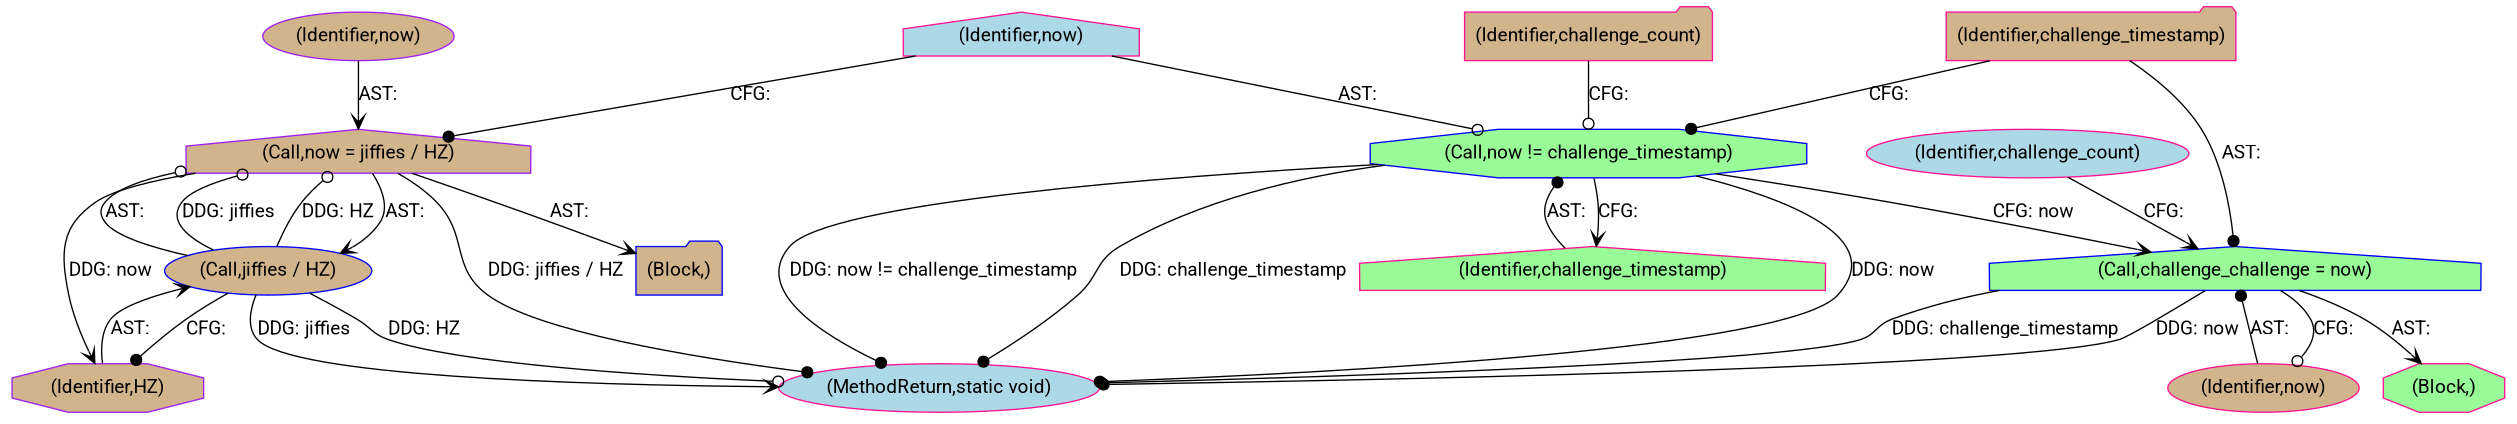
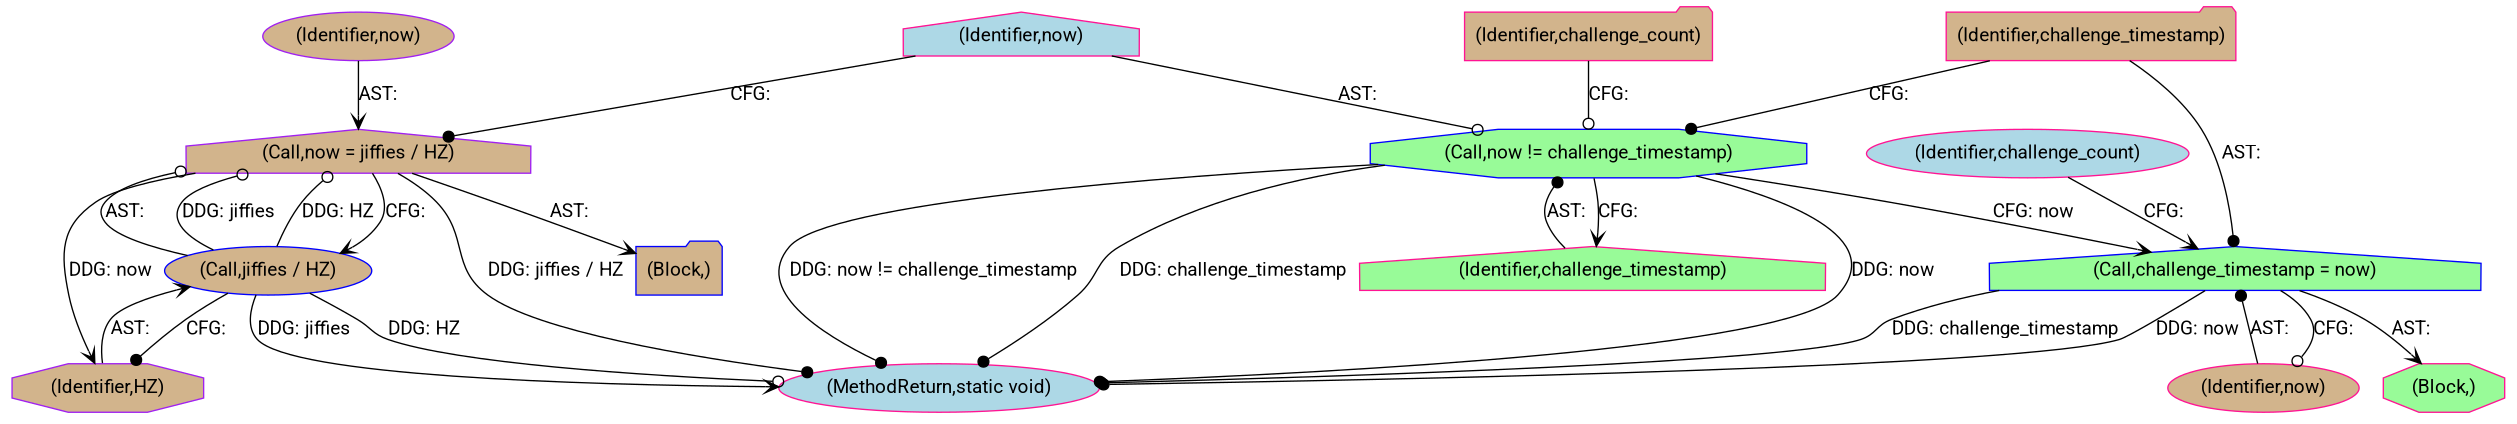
edge "(Call,now = jiffies / HZ)" -> "(Call,jiffies / HZ)": label "AST: " -> "CFG: "
node "(Call,challenge_challenge = now)": label "(Call,challenge_challenge = now)" -> "(Call,challenge_timestamp = now)"
